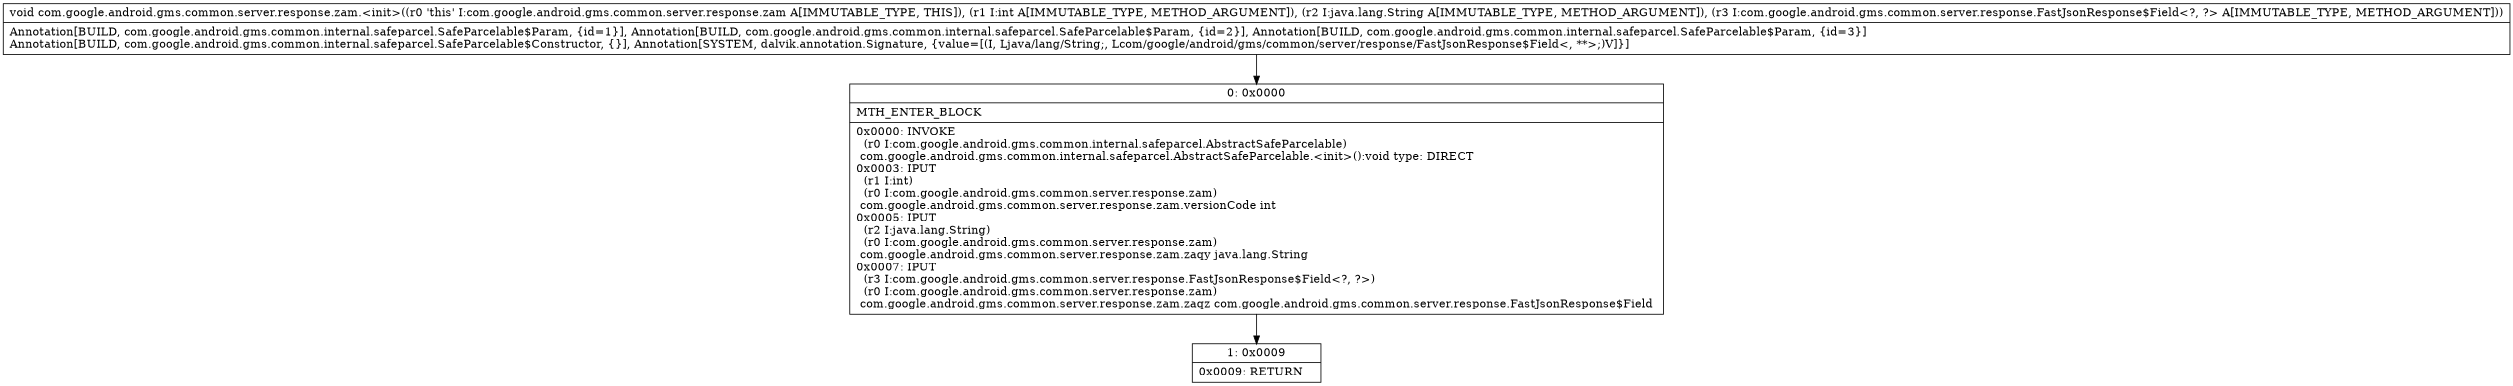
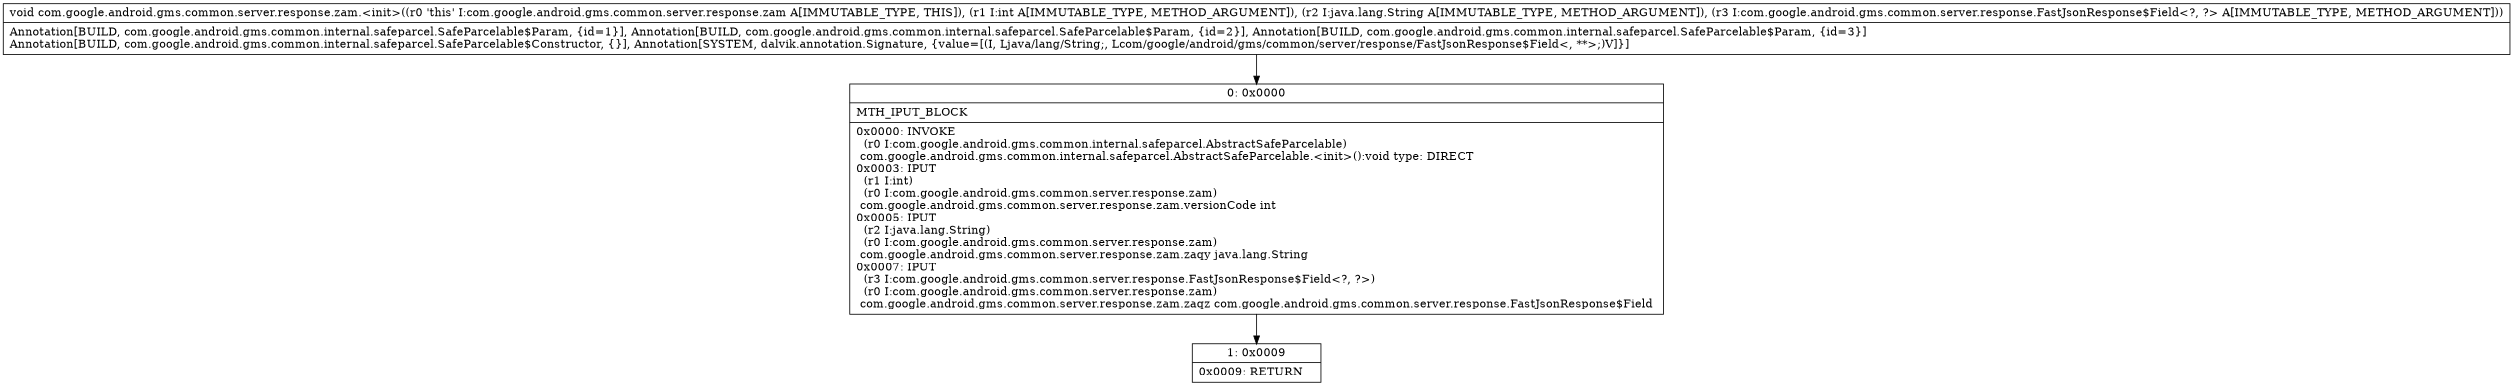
node "0: 0x0000": text "MTH_ENTER_BLOCK" -> "MTH_IPUT_BLOCK"
